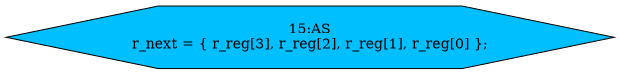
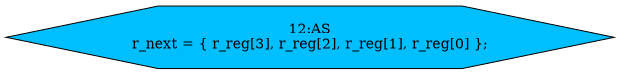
node "15:AS r_next = { r_reg[3], r_reg[2], r_reg[1], r_reg[0] };": label "15:AS r_next = { r_reg[3], r_reg[2], r_reg[1], r_reg[0] };" -> "12:AS r_next = { r_reg[3], r_reg[2], r_reg[1], r_reg[0] };"
